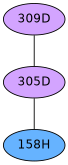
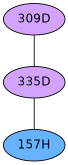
node "305D": label "305D" -> "335D"
node "158H": label "158H" -> "157H"
